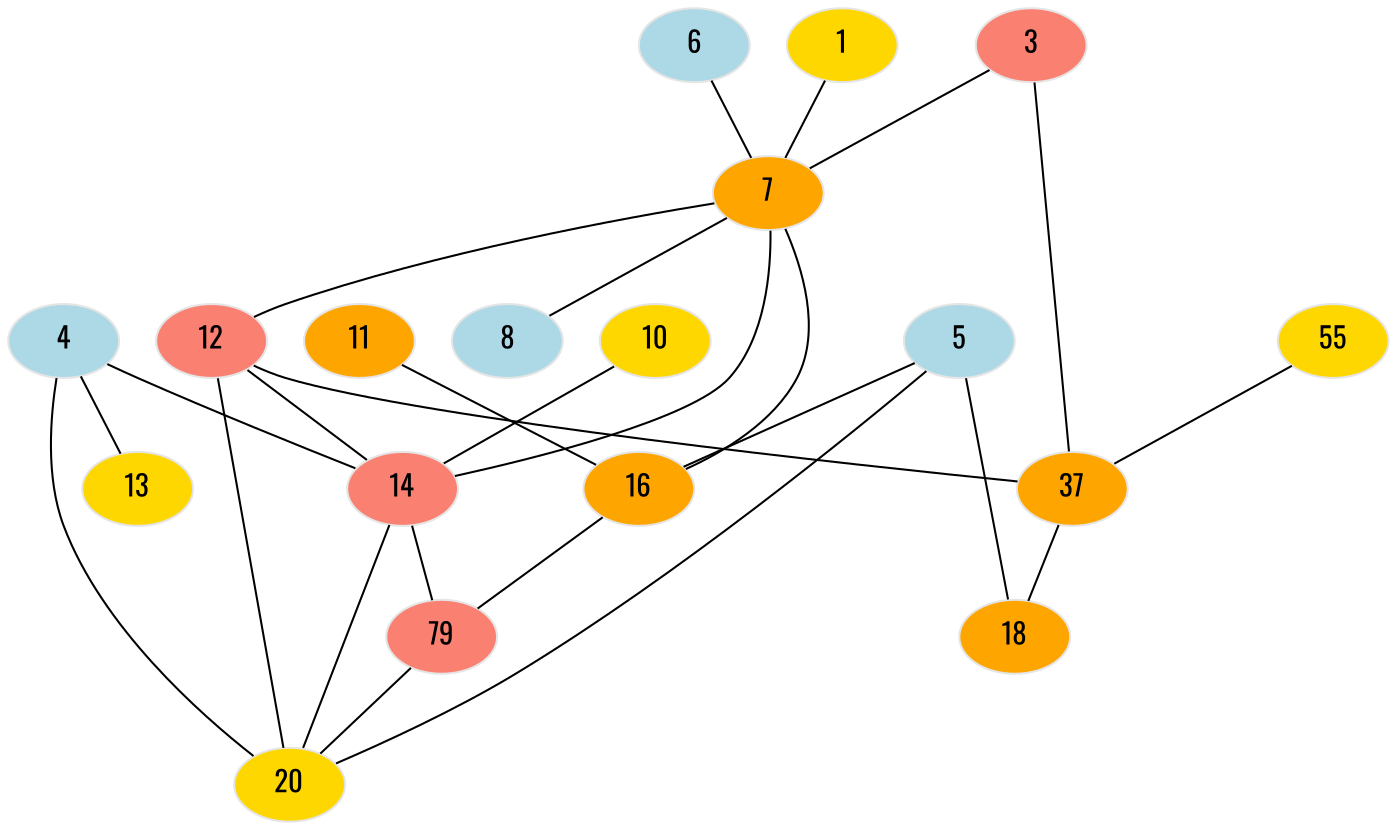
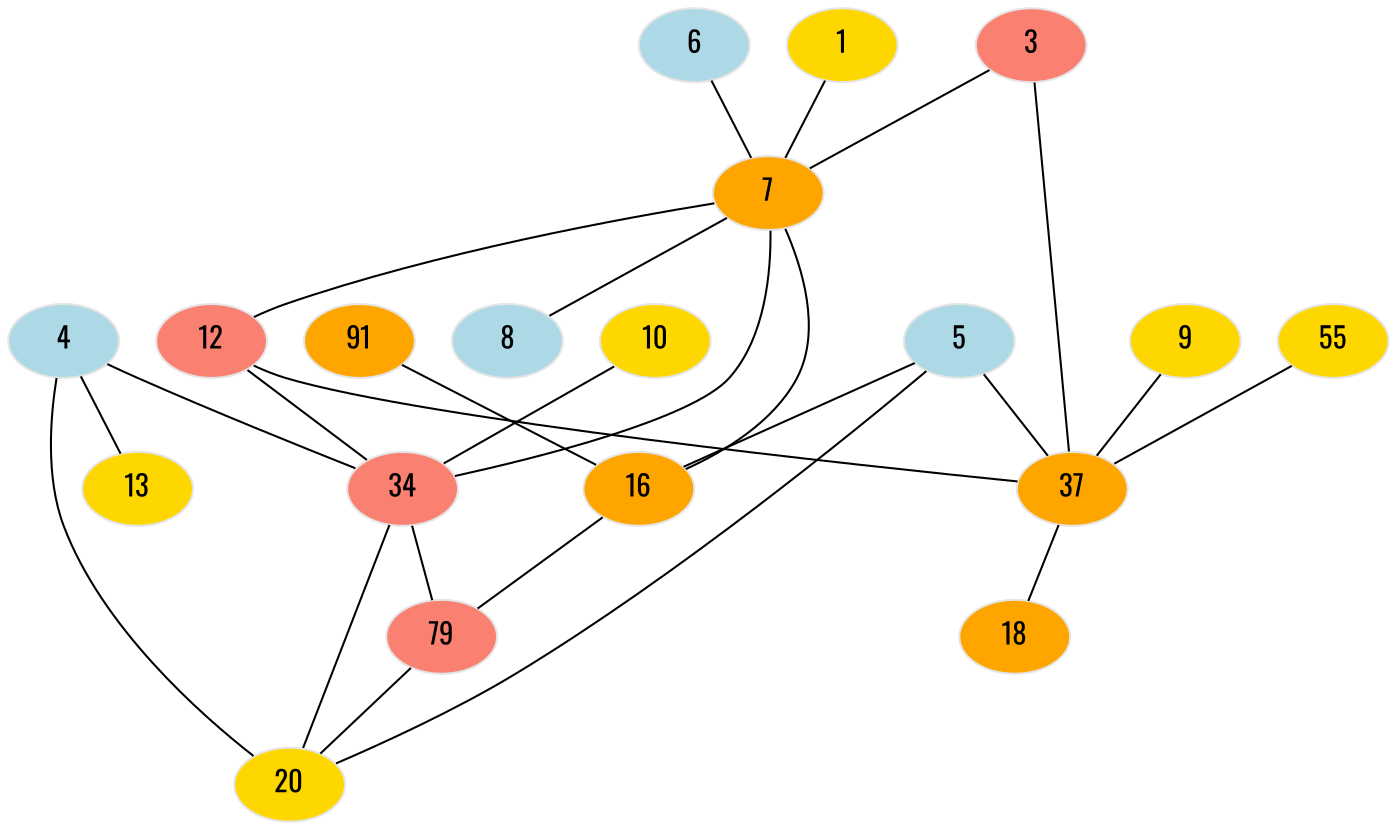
node "11": label "11" -> "91"
node "9": added
node "14": label "14" -> "34"
edge "5" -- "18": now "5" -- "37"
edge "12" -- "20": removed
